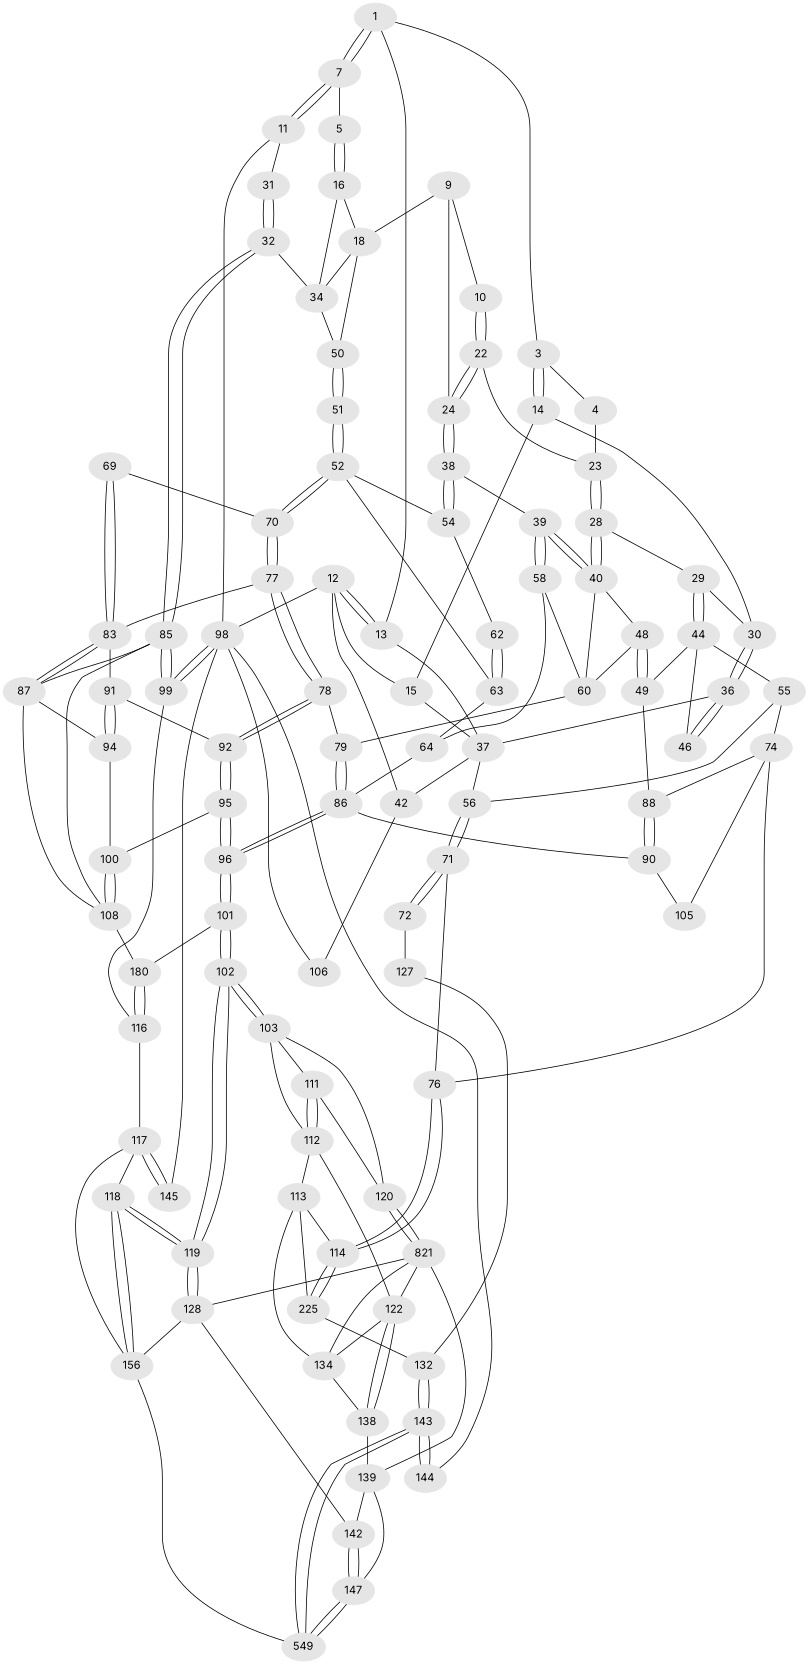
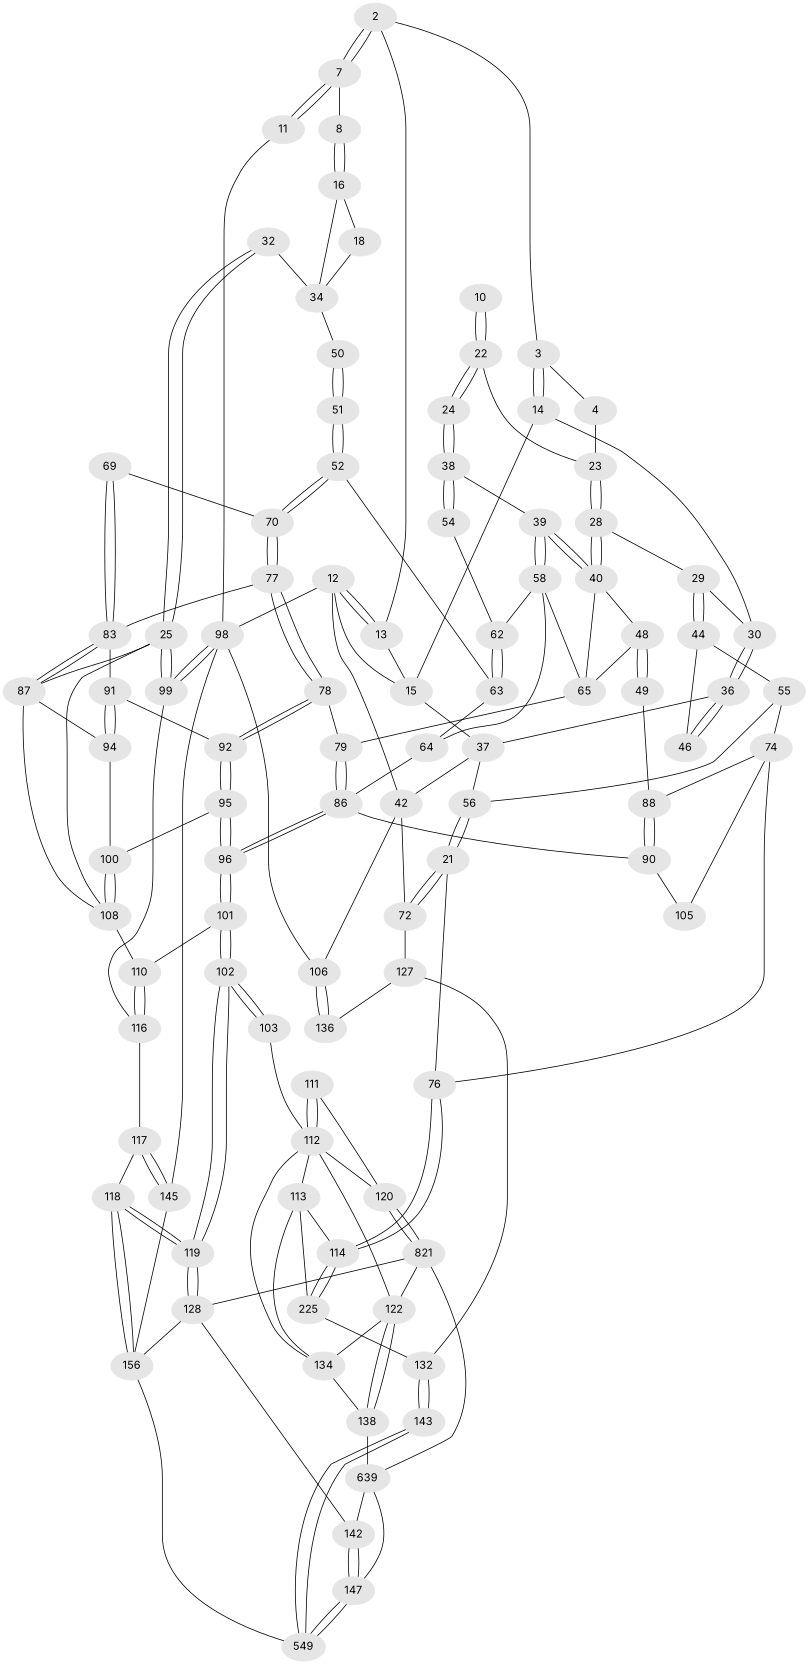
node "1": label "1" -> "2"
node "5": label "5" -> "8"
node "31": removed
node "9": removed
edge "18" -- "50": removed
edge "52" -- "54": removed
edge "58" -- "62": added
node "85": label "85" -> "25"
edge "44" -- "49": removed
edge "13" -- "37": now "13" -- "15"
node "60": label "60" -> "65"
edge "42" -- "72": added
node "71": label "71" -> "21"
node "180": label "180" -> "110"
node "136": added
edge "103" -- "111": removed
edge "103" -- "120": now "112" -- "120"
edge "117" -- "156": now "145" -- "156"
edge "821" -- "134": now "112" -- "134"
node "139": label "139" -> "639"
node "144": removed
